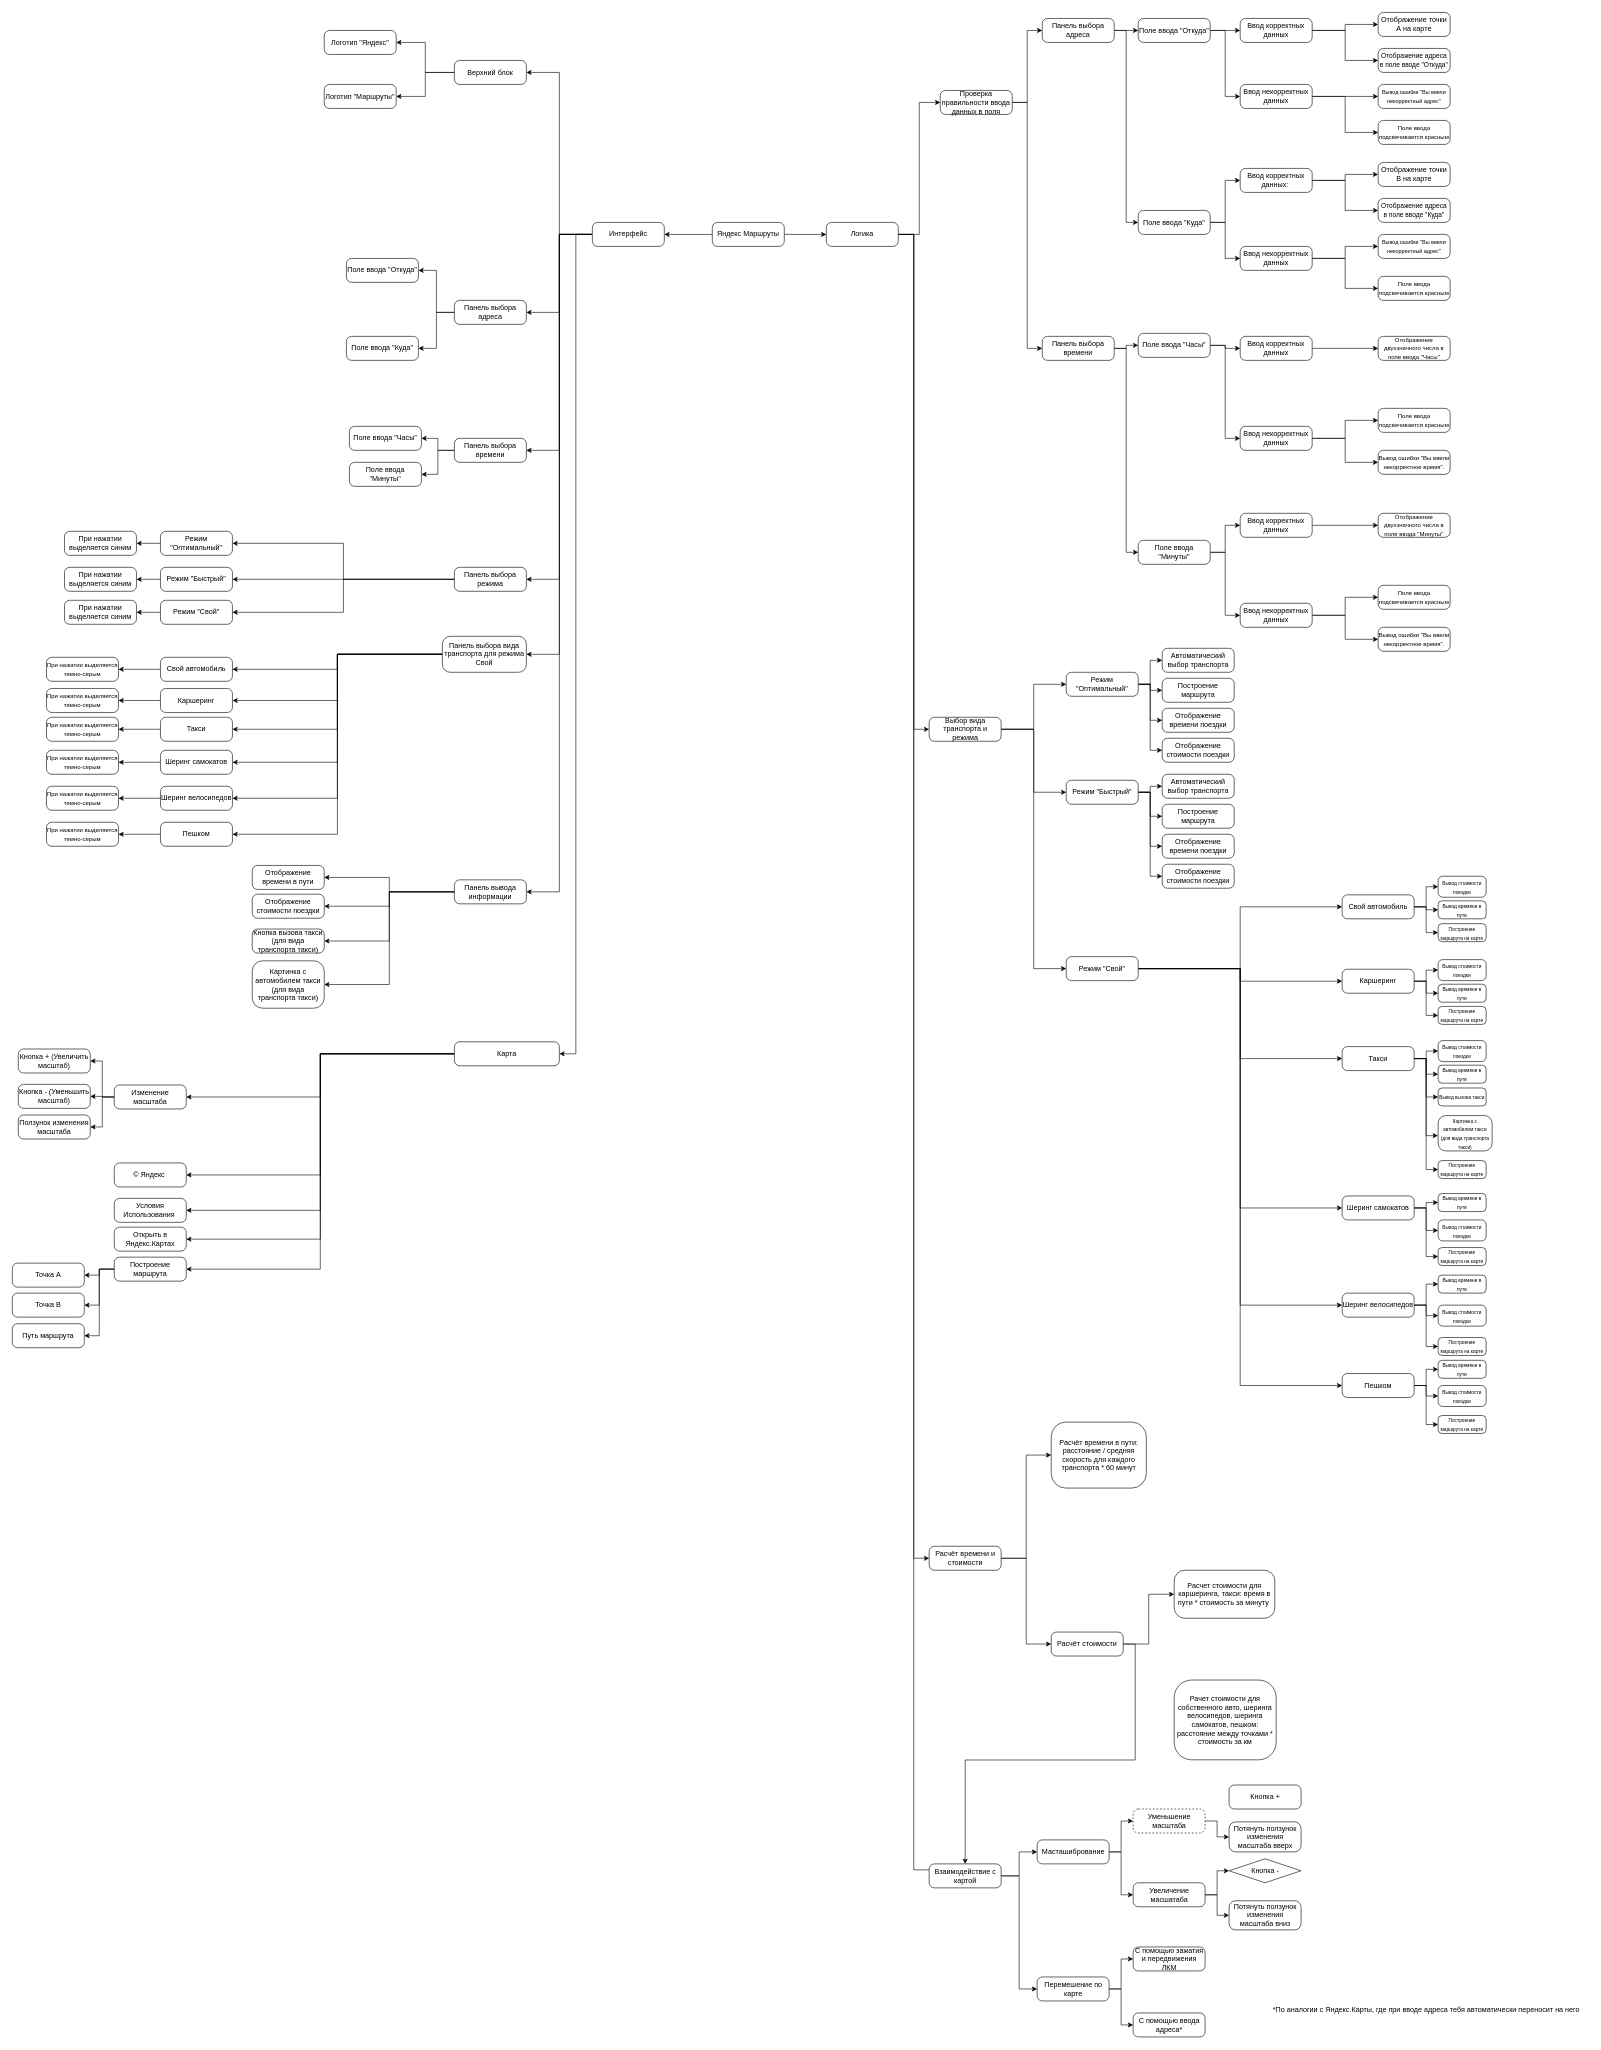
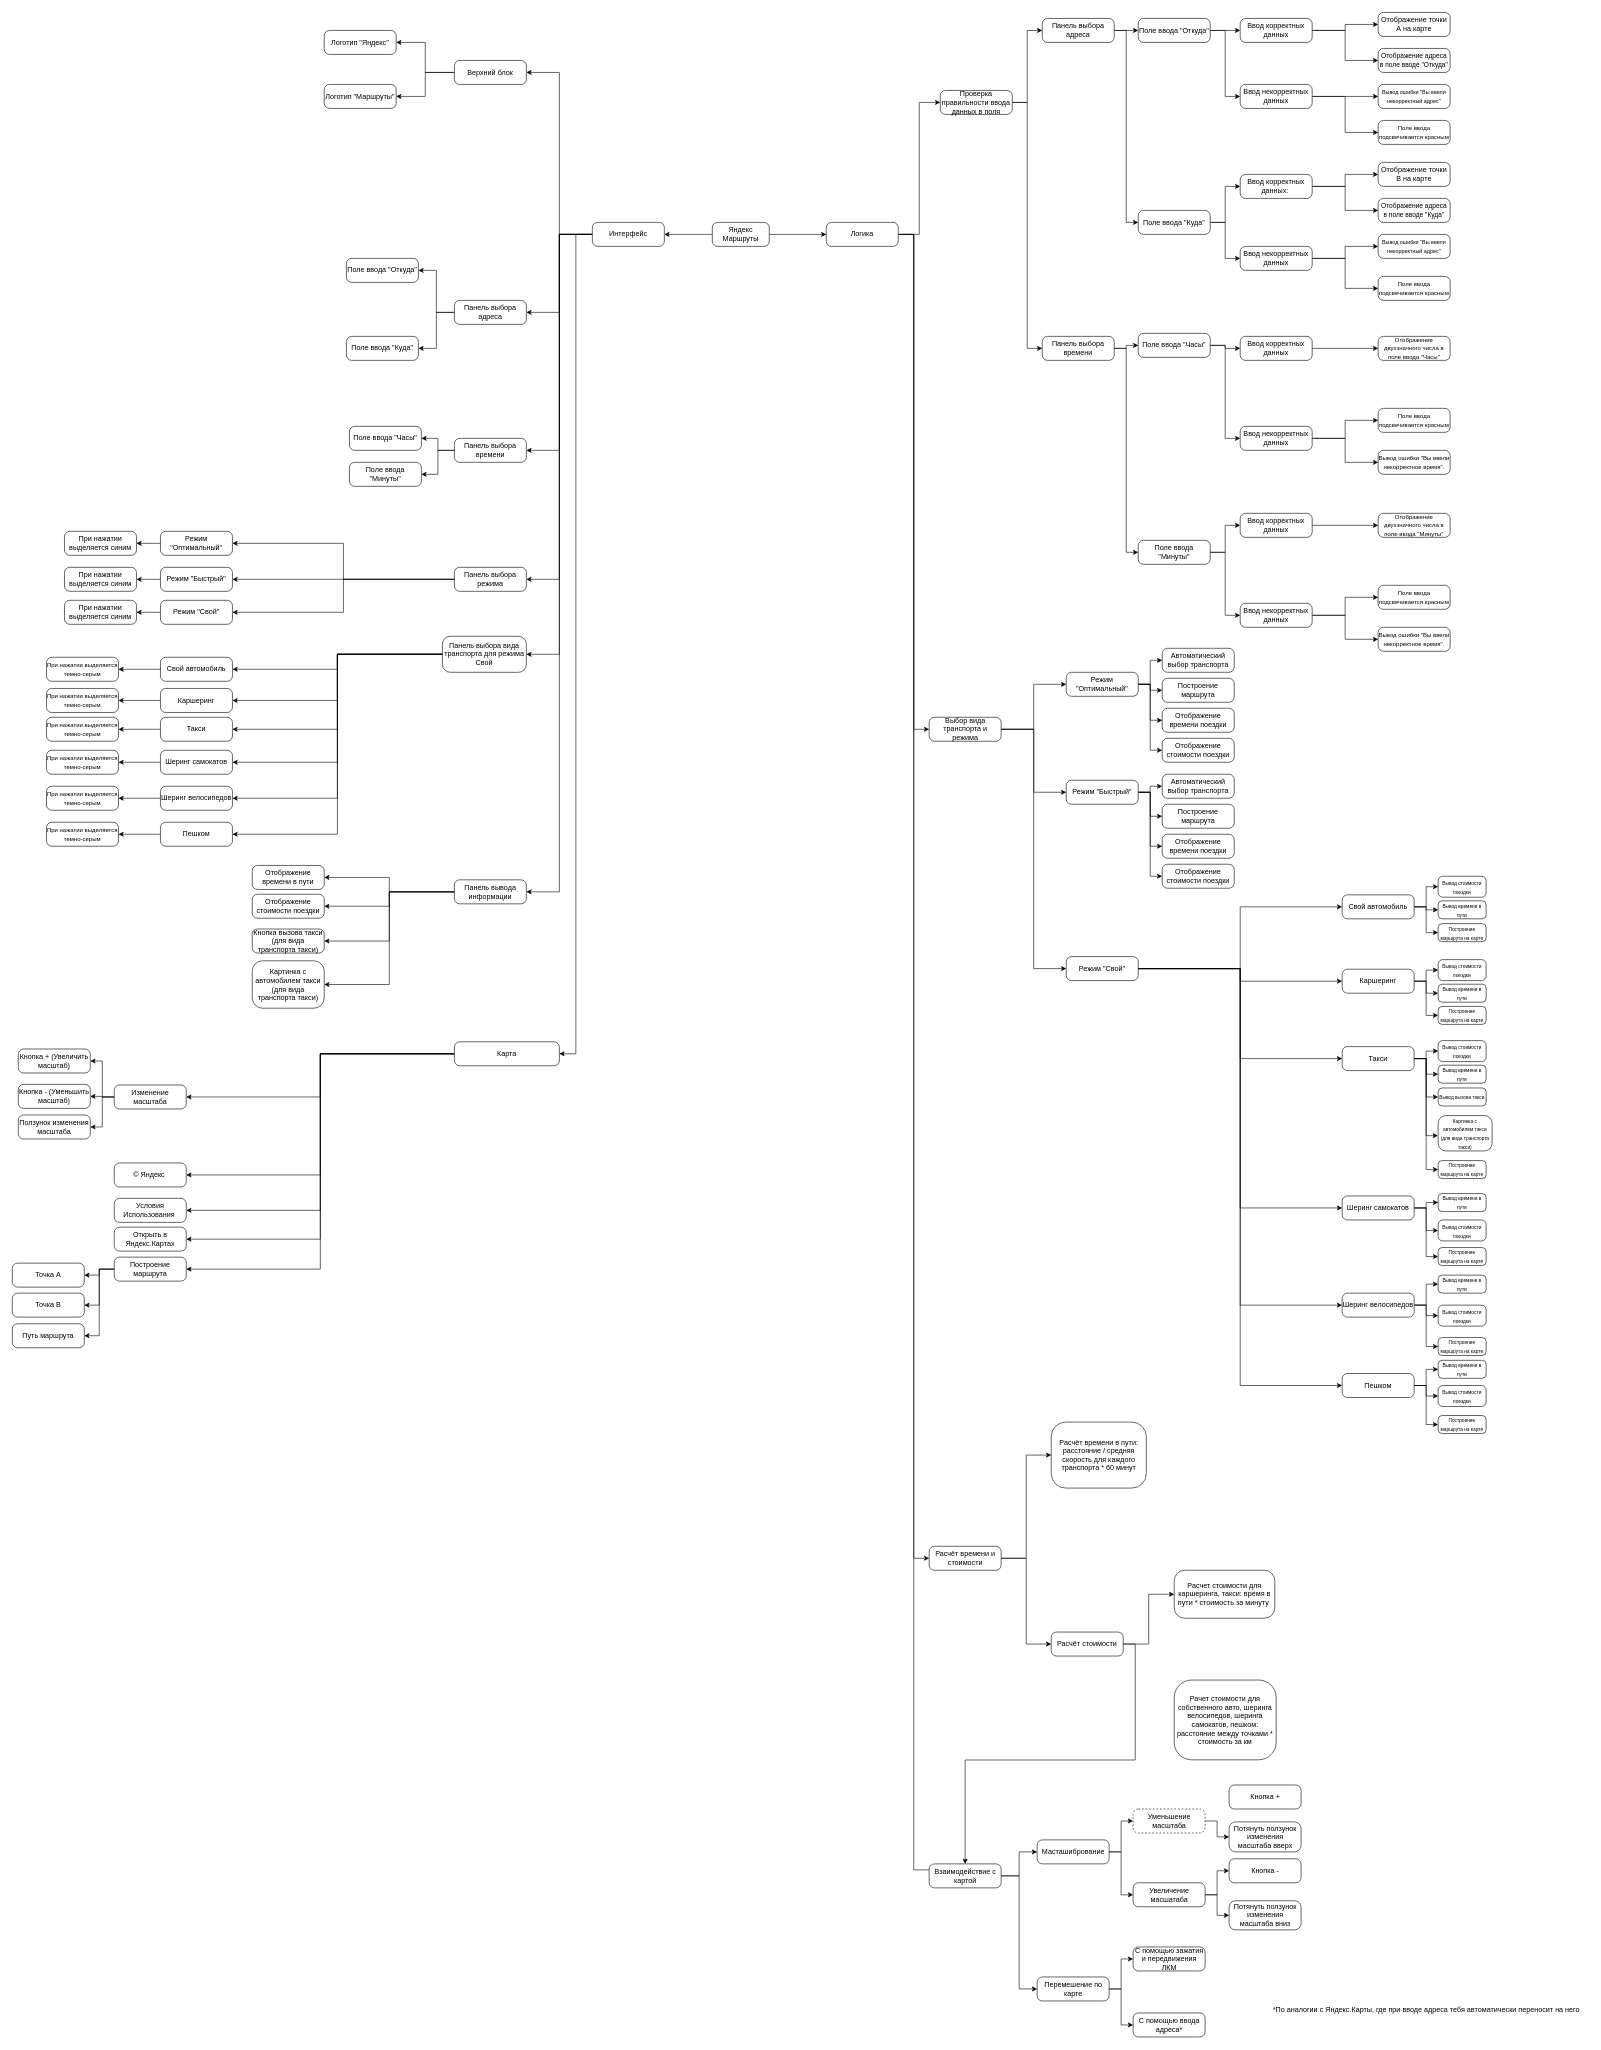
node "Ввод корректных данных:": moved (1277, 180) -> (1277, 186)
node "Яндекс Маршруты": size 72x24 -> 57x24
node "Кнопка -": shape diamond -> rounded rectangle
